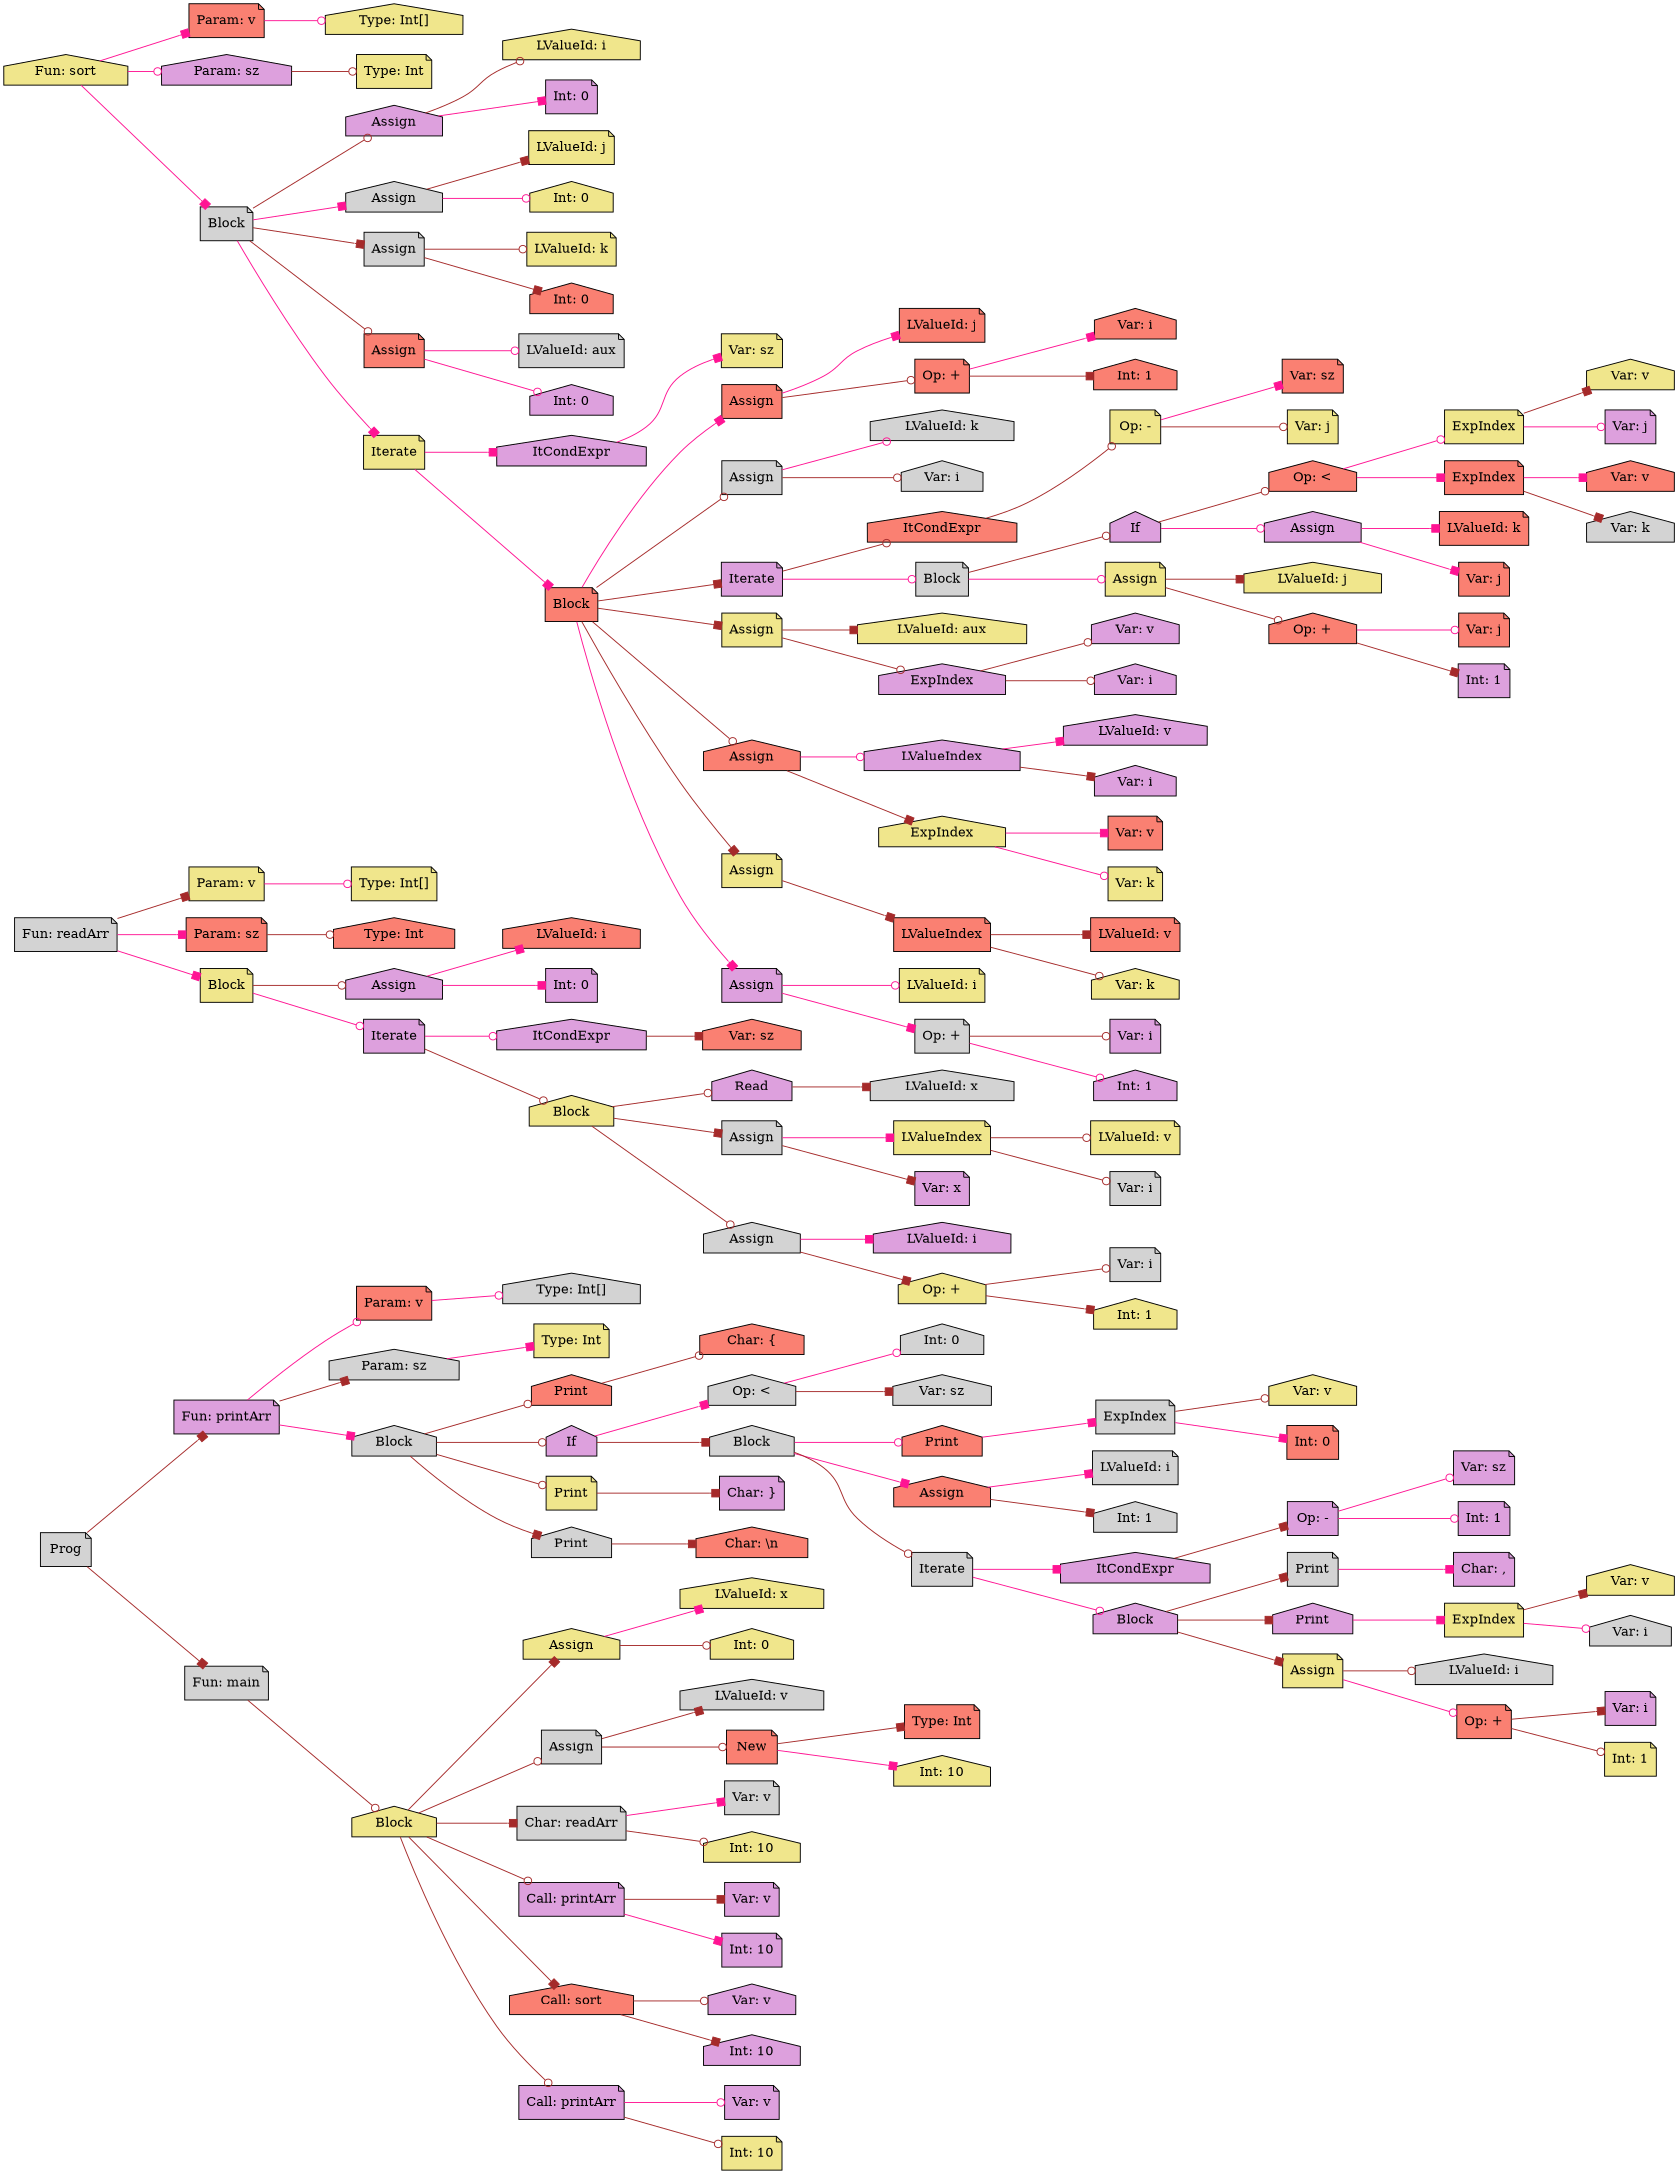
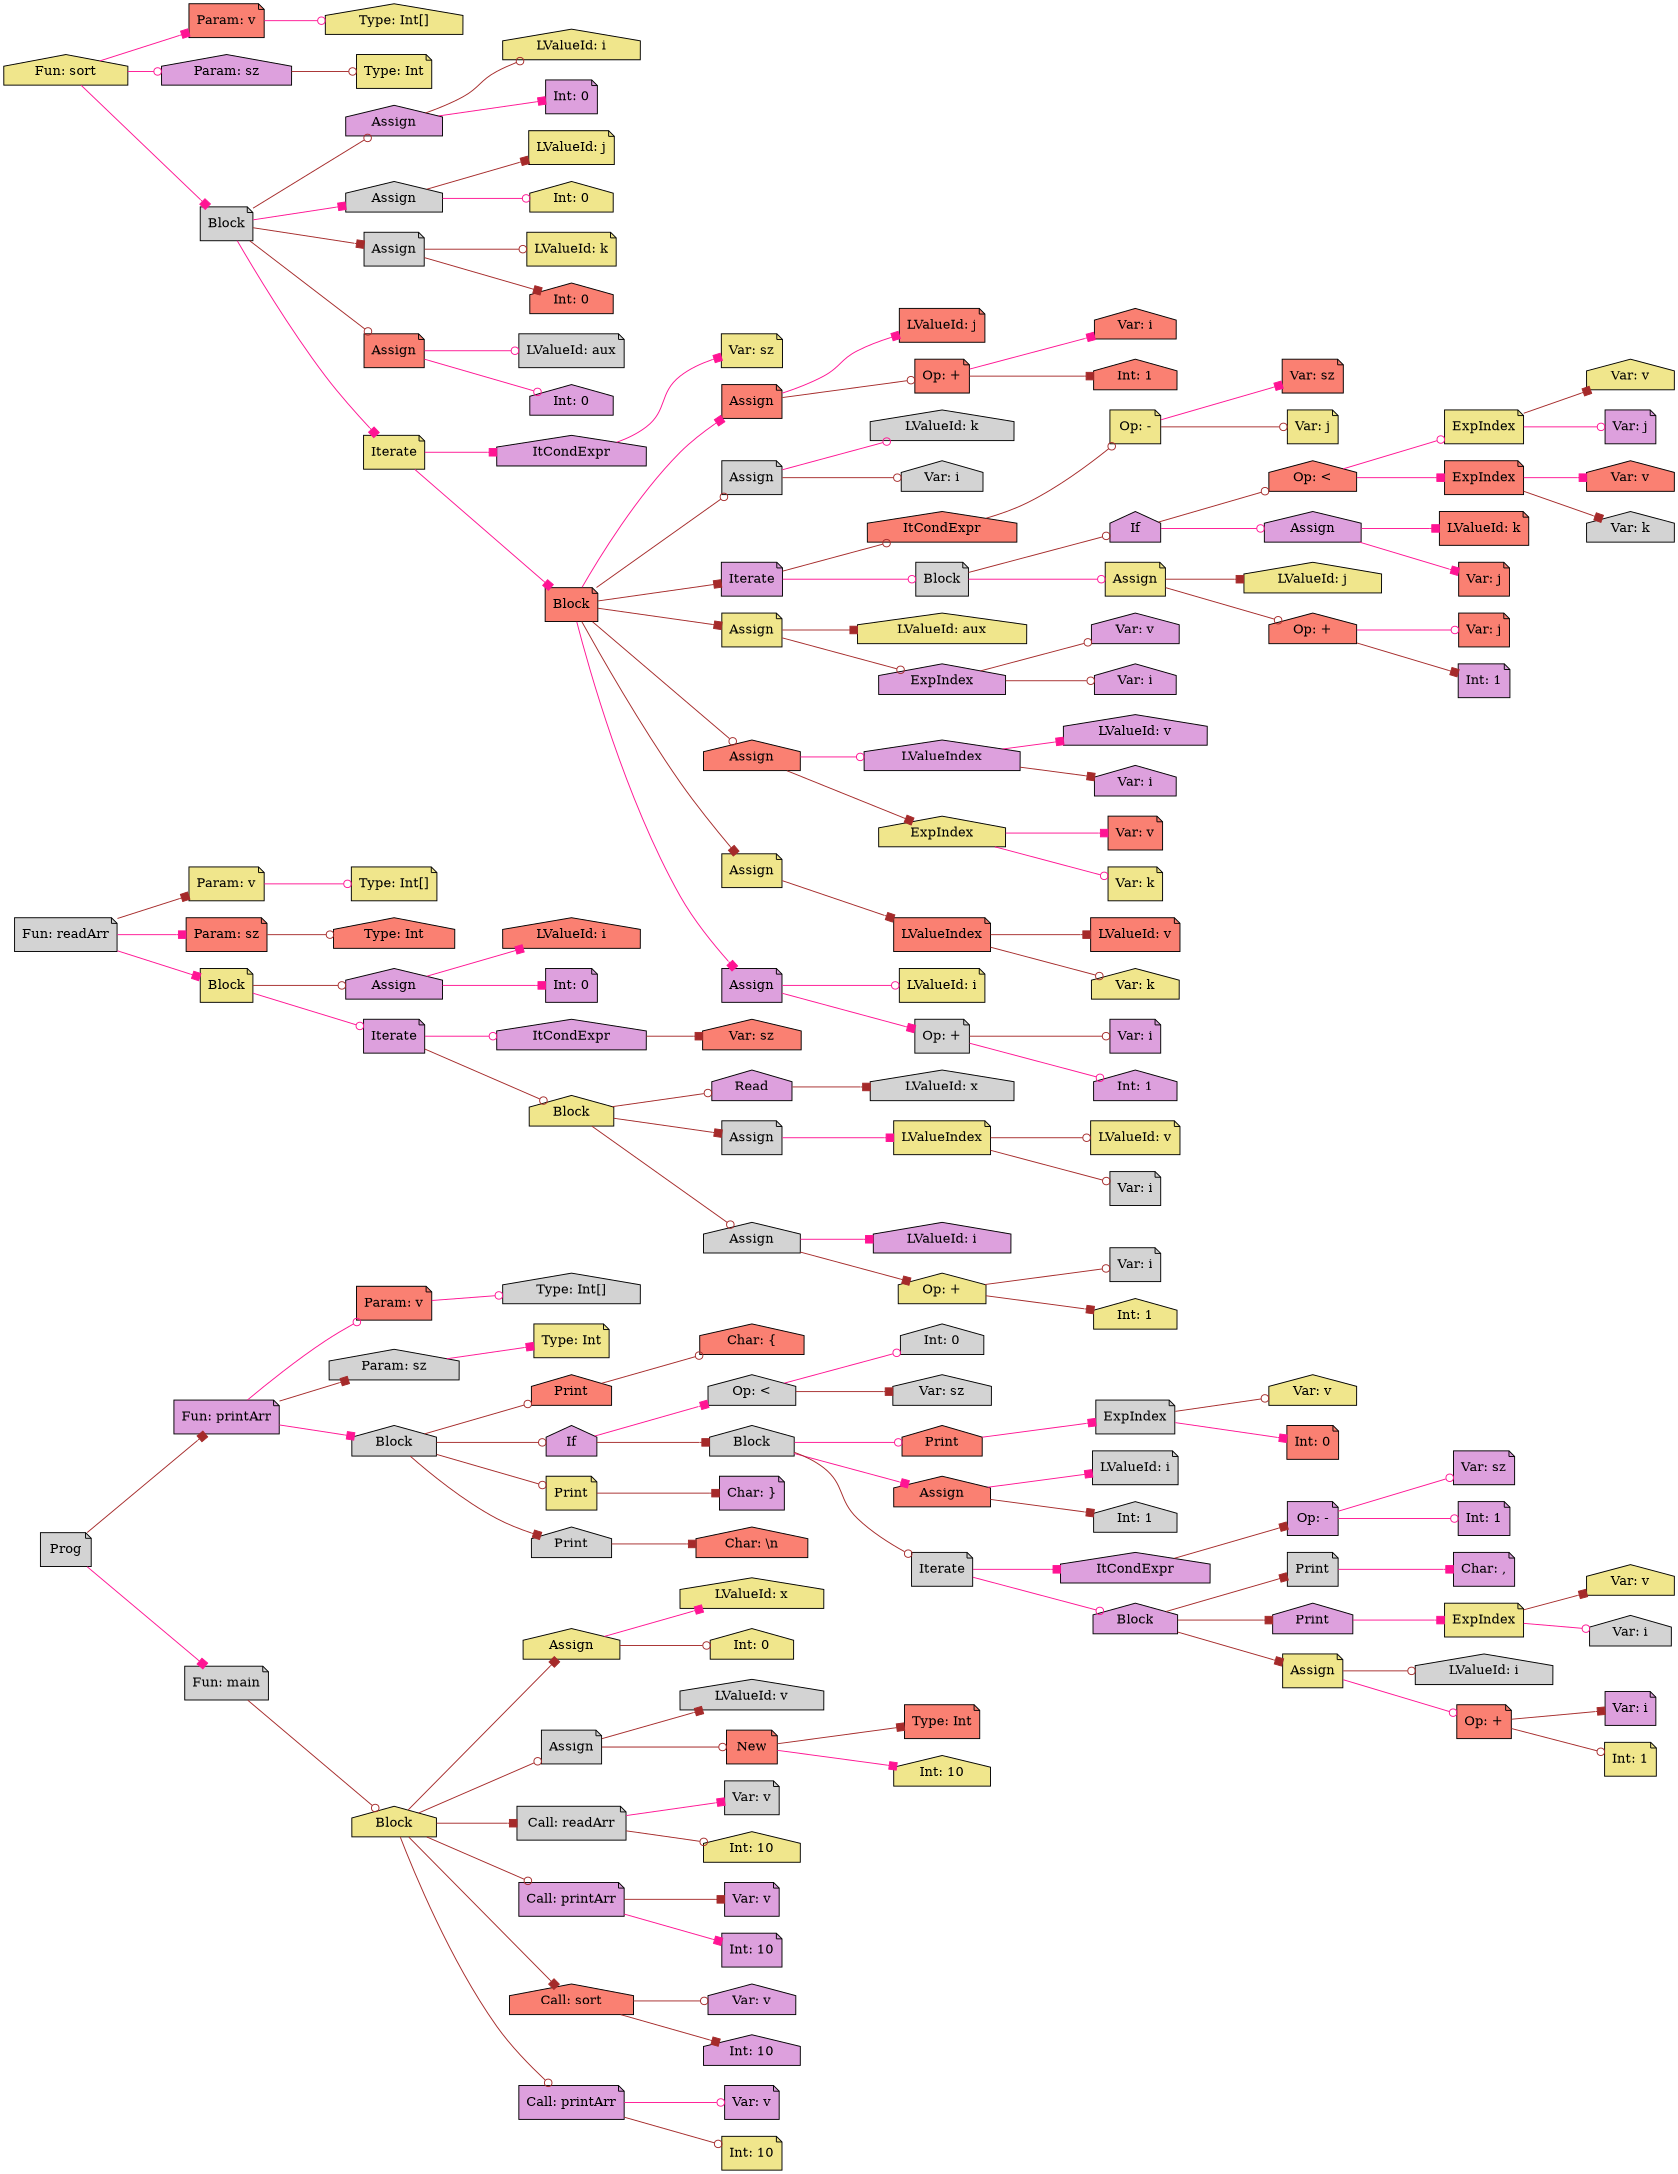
node "Var: x": removed
edge "Prog" -> "Fun: main": color brown -> deeppink
node "Char: readArr": label "Char: readArr" -> "Call: readArr"
